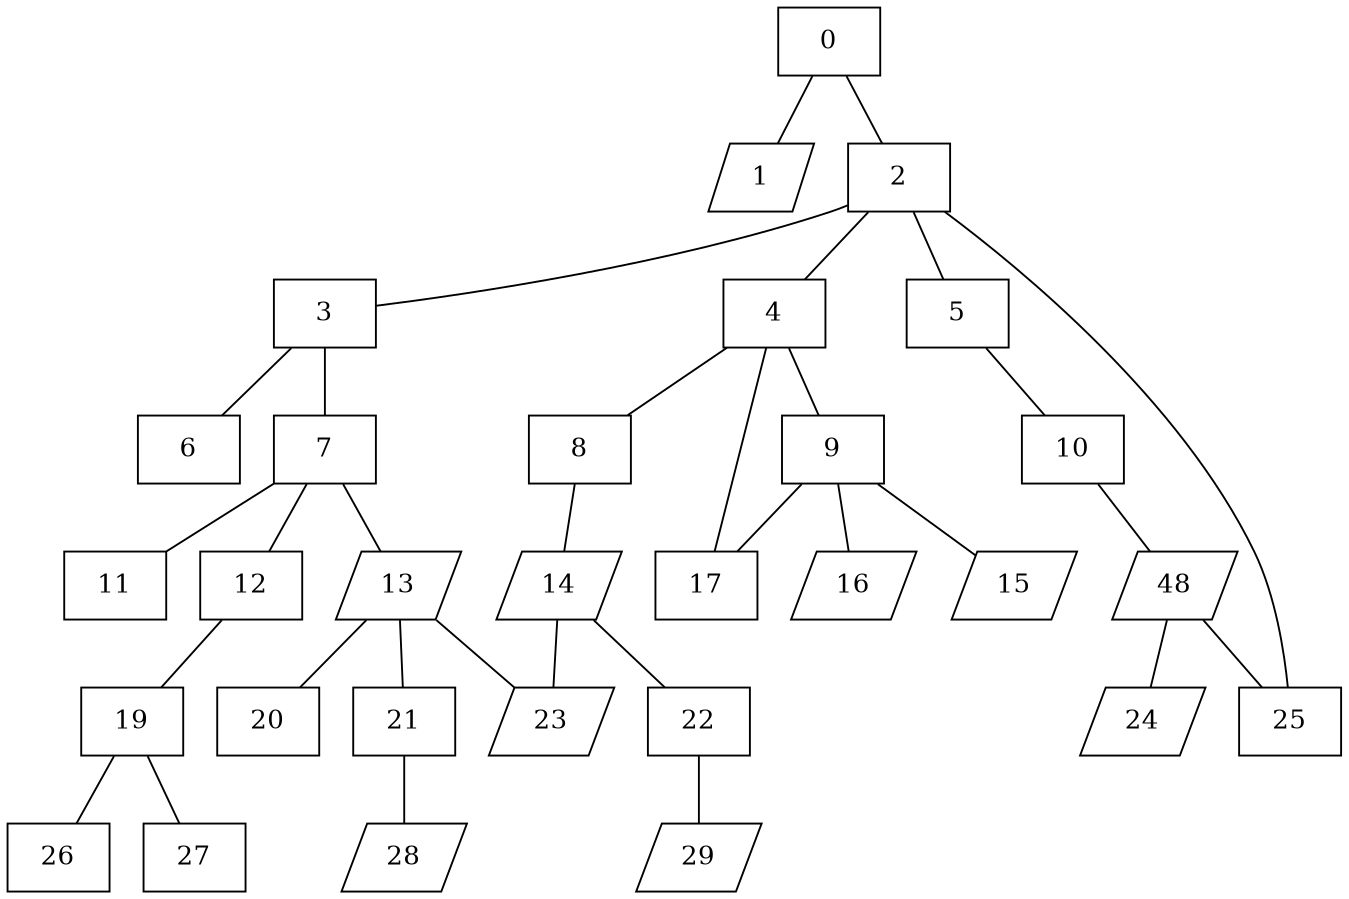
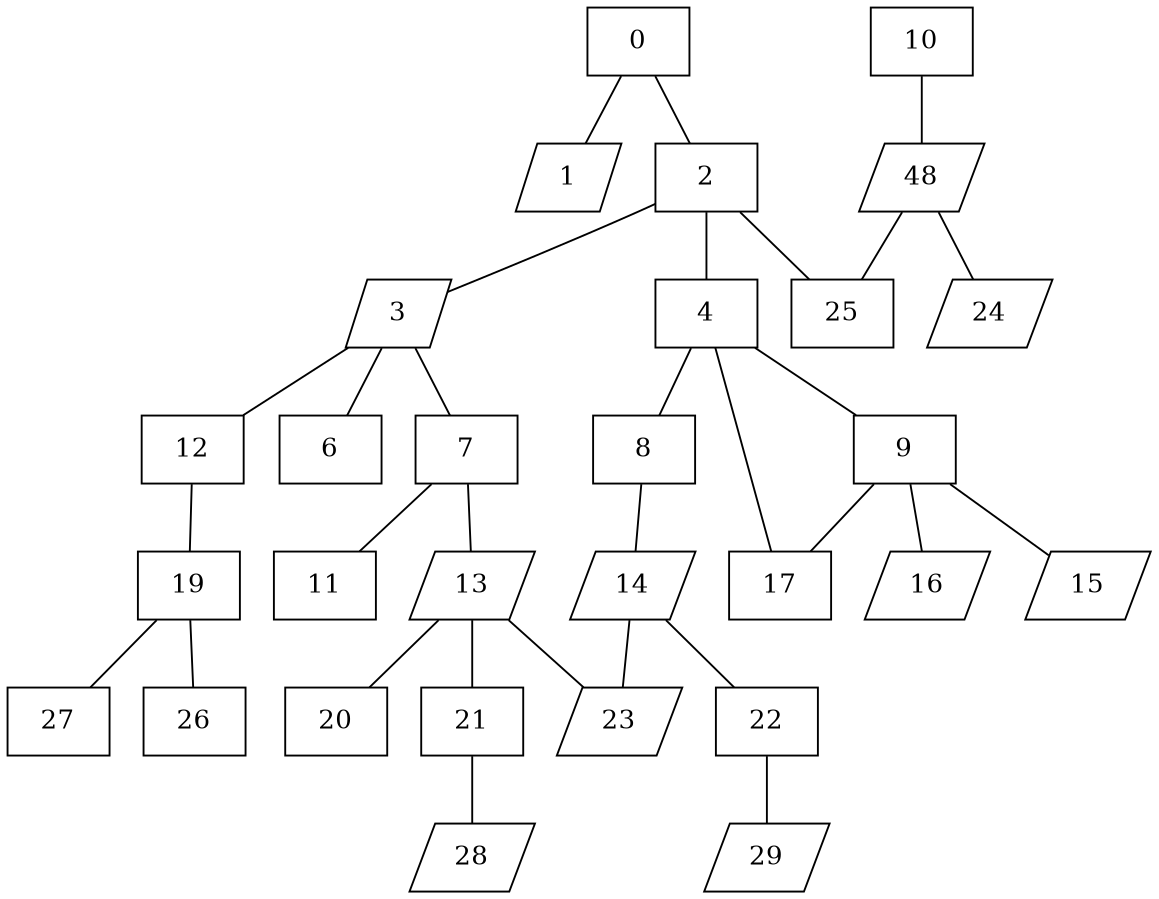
node "3": shape box -> parallelogram
node "5": removed
edge "7" -- "12": now "3" -- "12"
